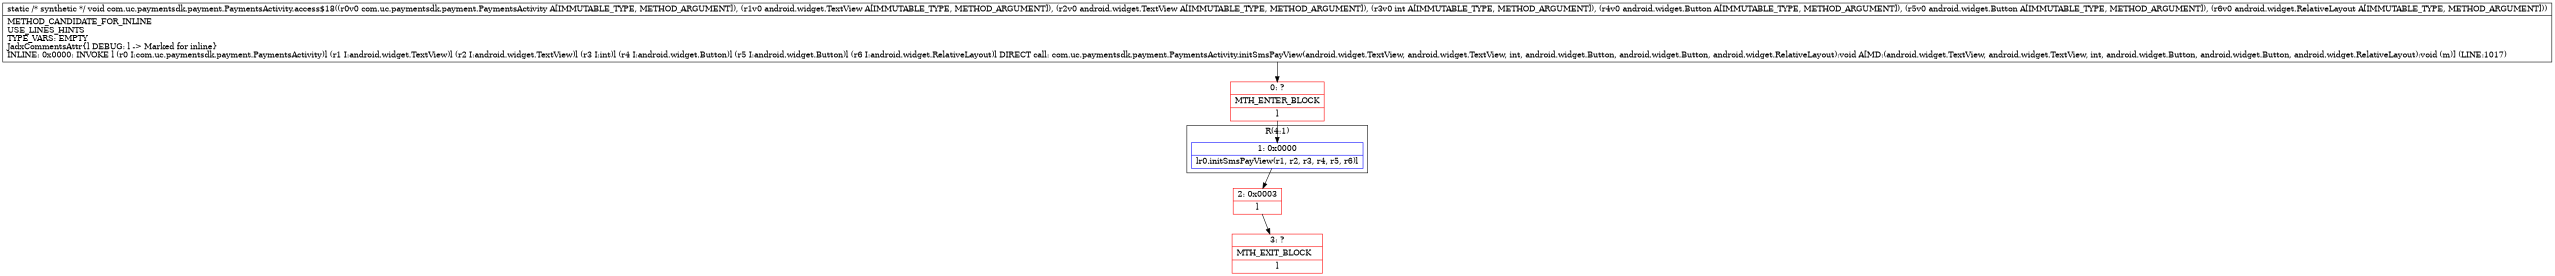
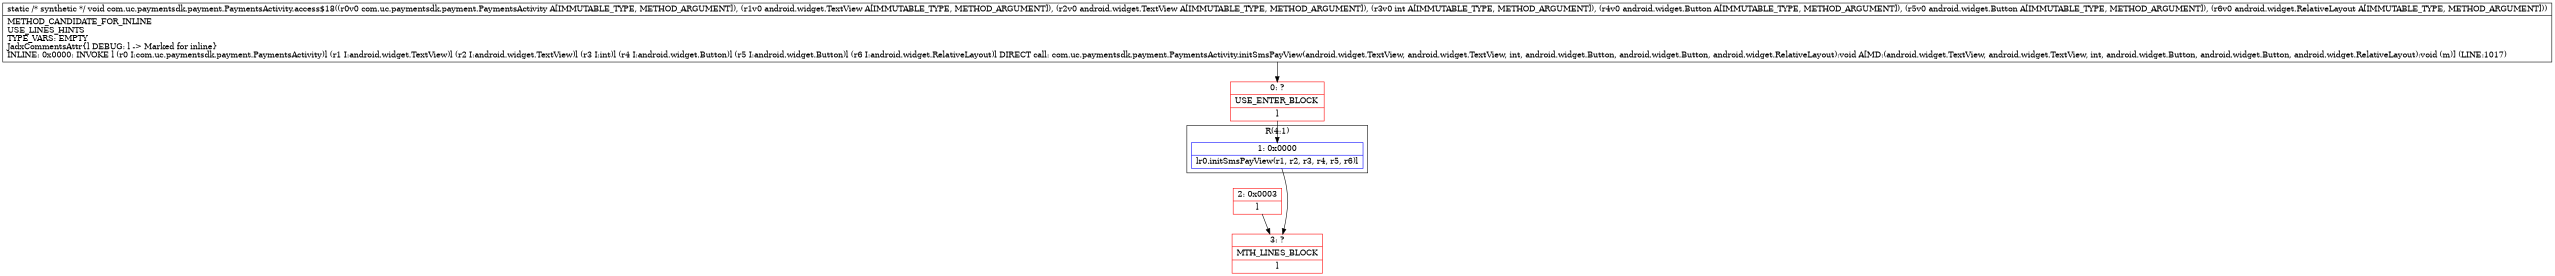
node "0: ?": text "MTH_ENTER_BLOCK" -> "USE_ENTER_BLOCK"
edge "1: 0x0000" -> "2: 0x0003": now "1: 0x0000" -> "3: ?"
node "3: ?": text "MTH_EXIT_BLOCK" -> "MTH_LINES_BLOCK"
